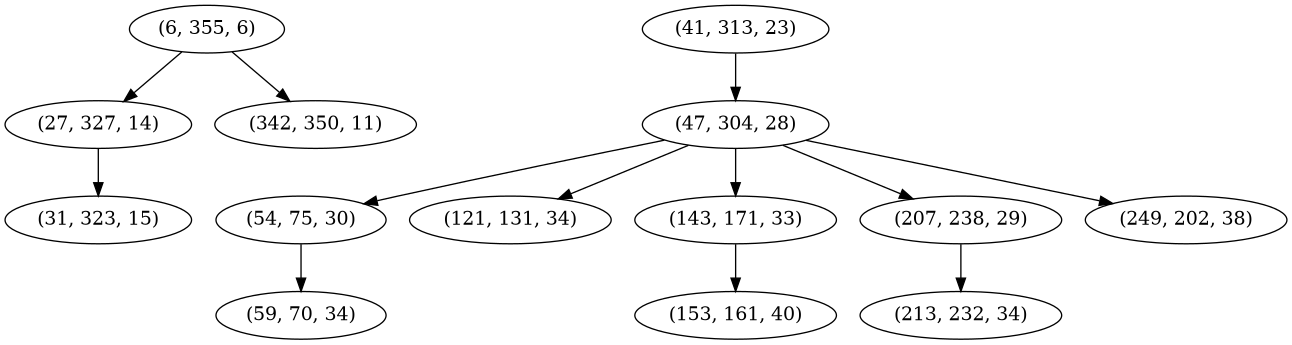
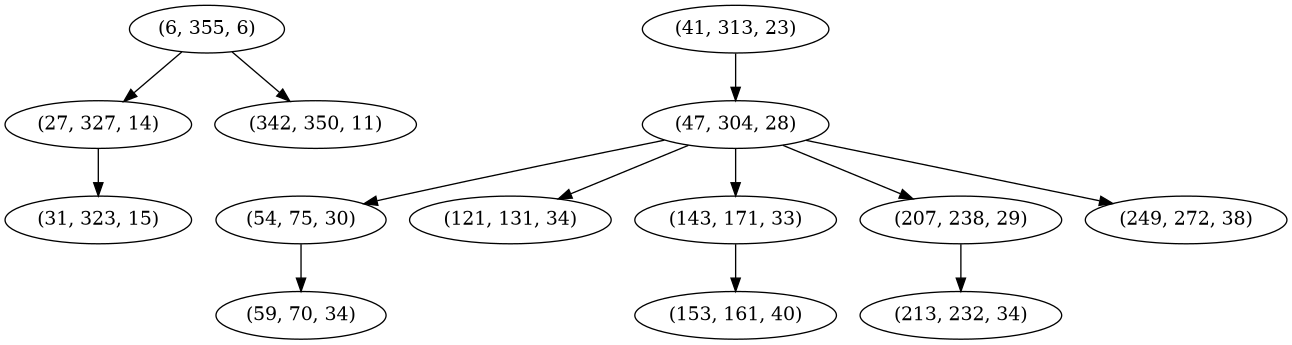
node "(249, 202, 38)": label "(249, 202, 38)" -> "(249, 272, 38)"
